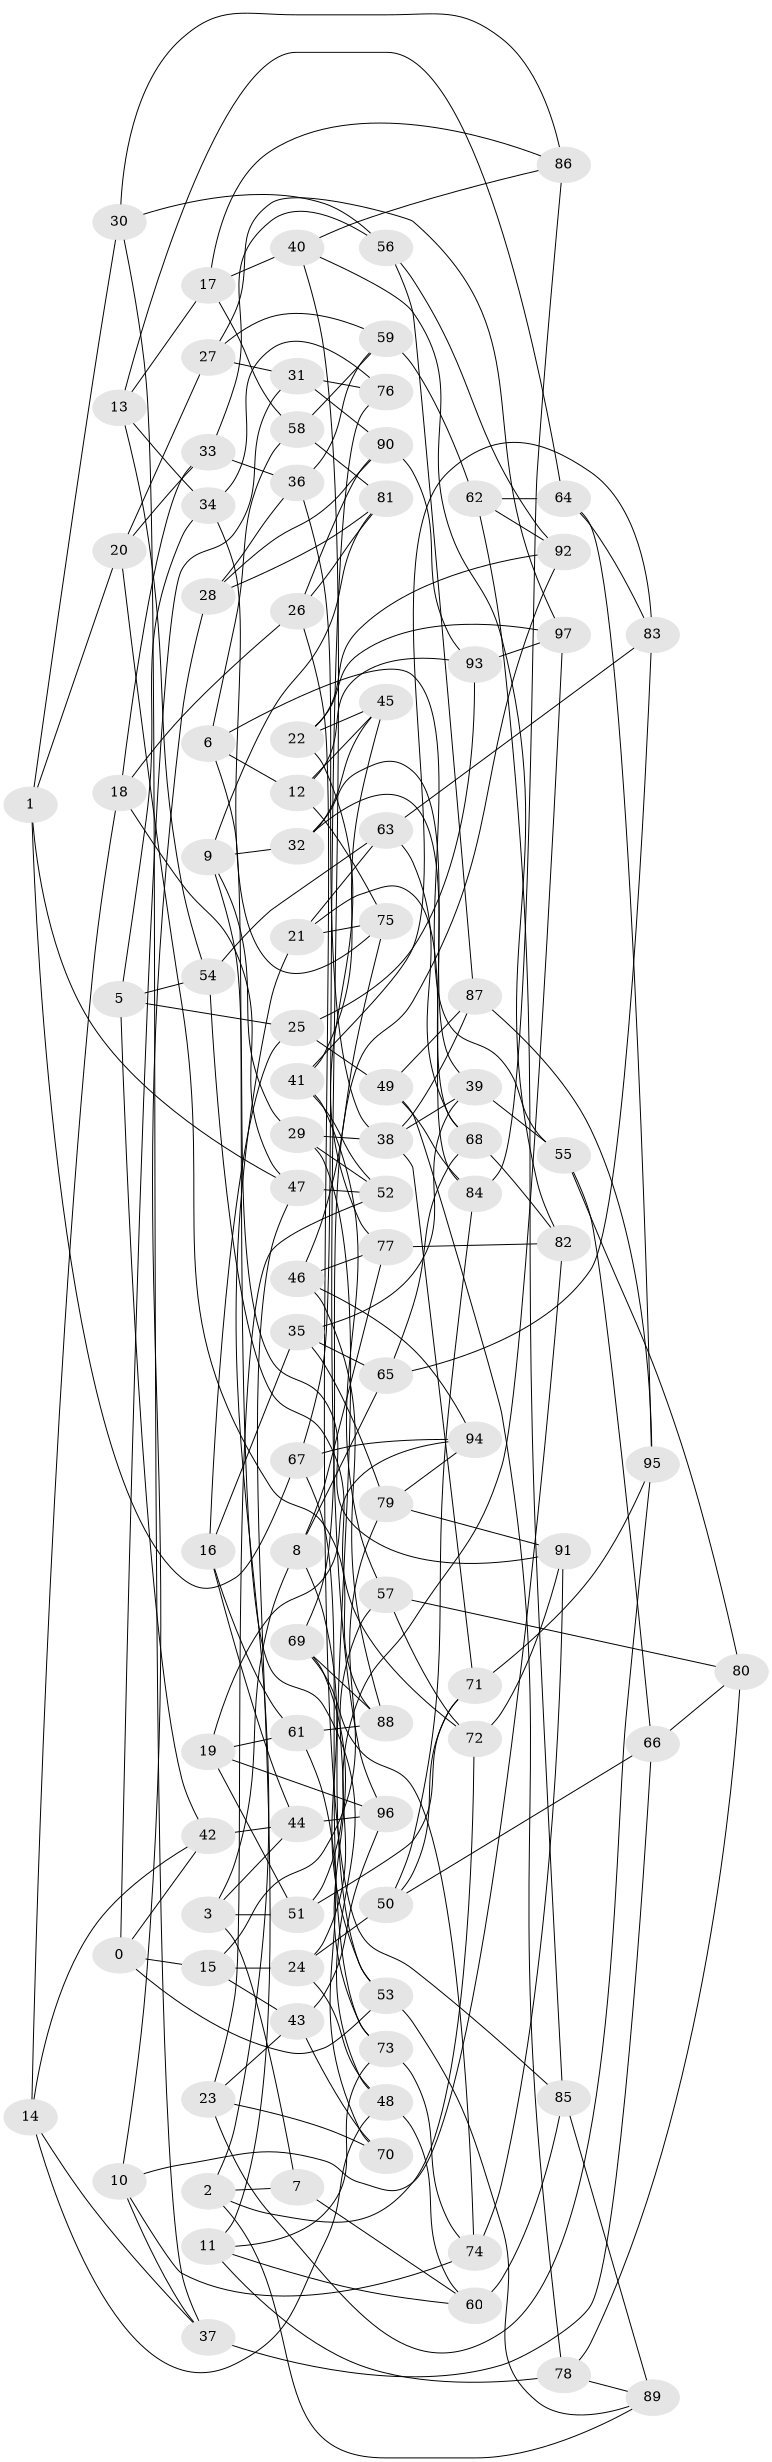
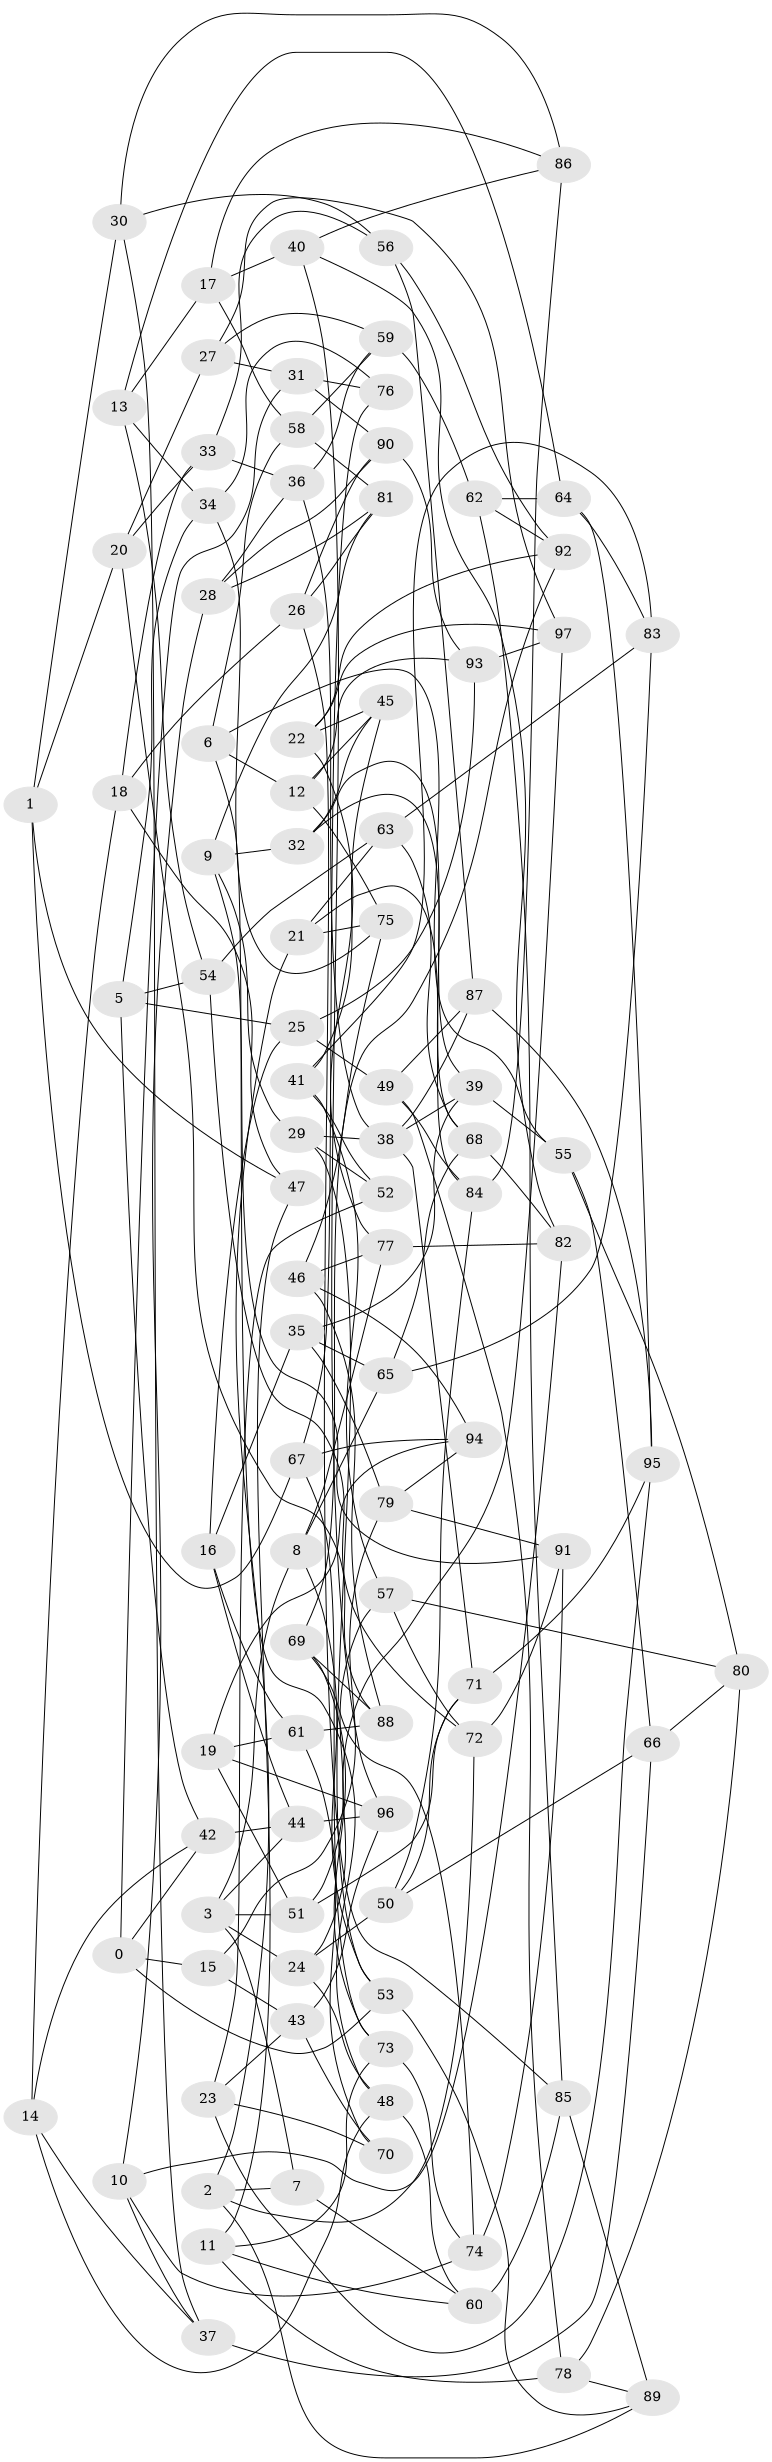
edge "47" -- "52": removed
edge "15" -- "24": now "3" -- "24"
